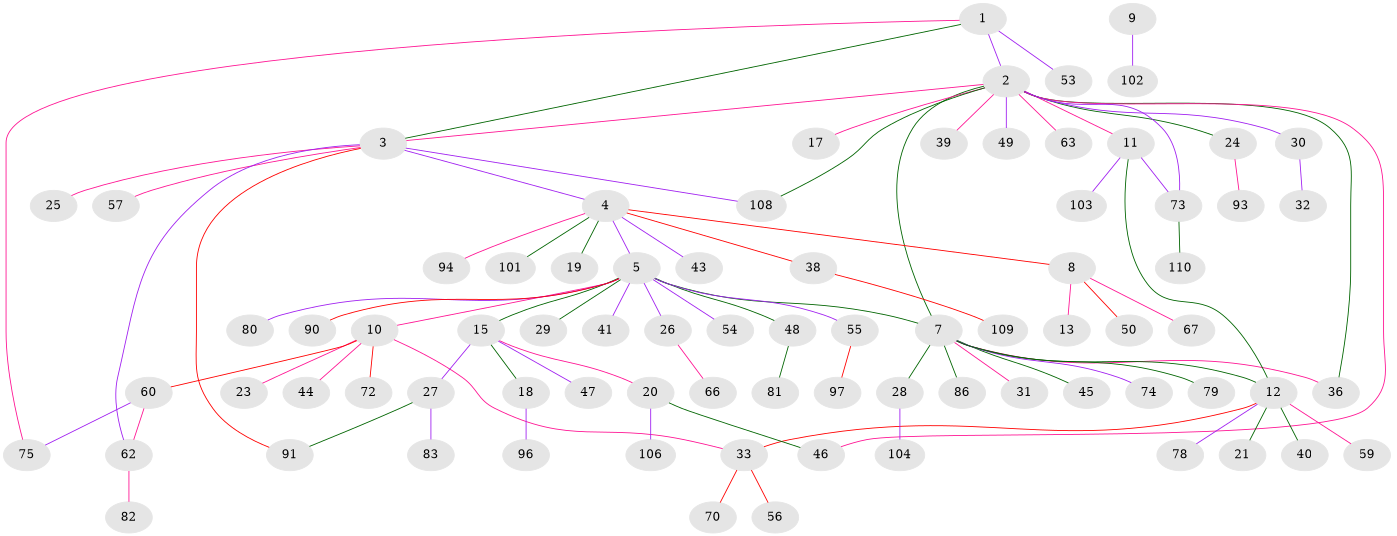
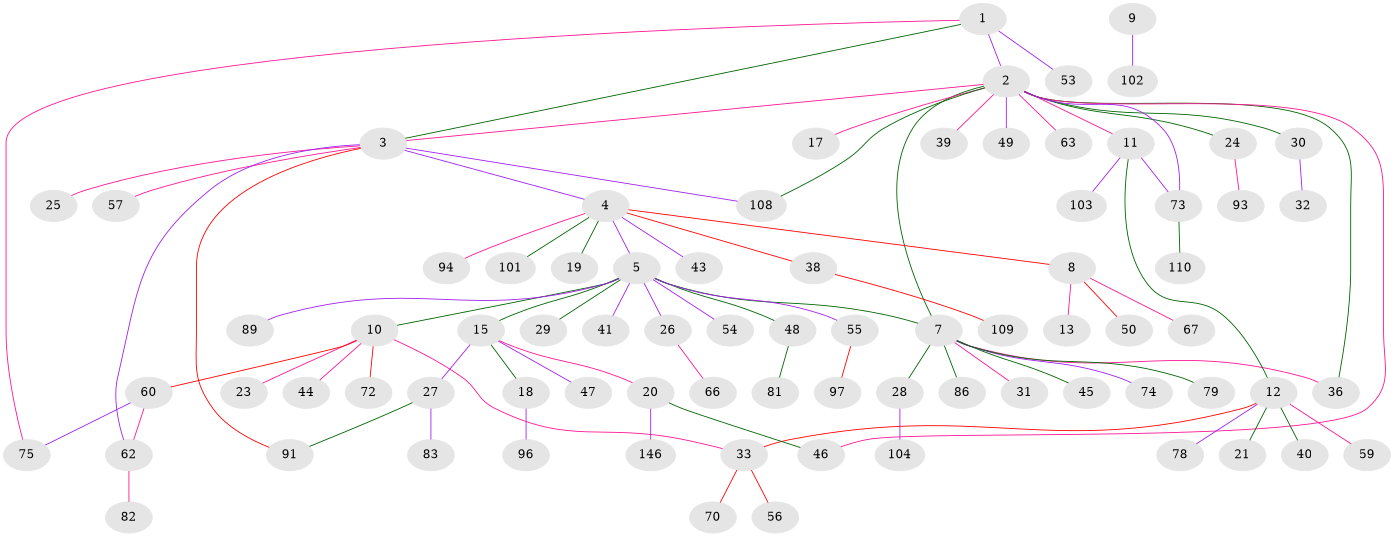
edge "2" -- "30": color purple -> darkgreen
edge "5" -- "10": color deeppink -> darkgreen
node "80": label "80" -> "89"
node "90": removed
edge "7" -- "12": removed
node "106": label "106" -> "146"
